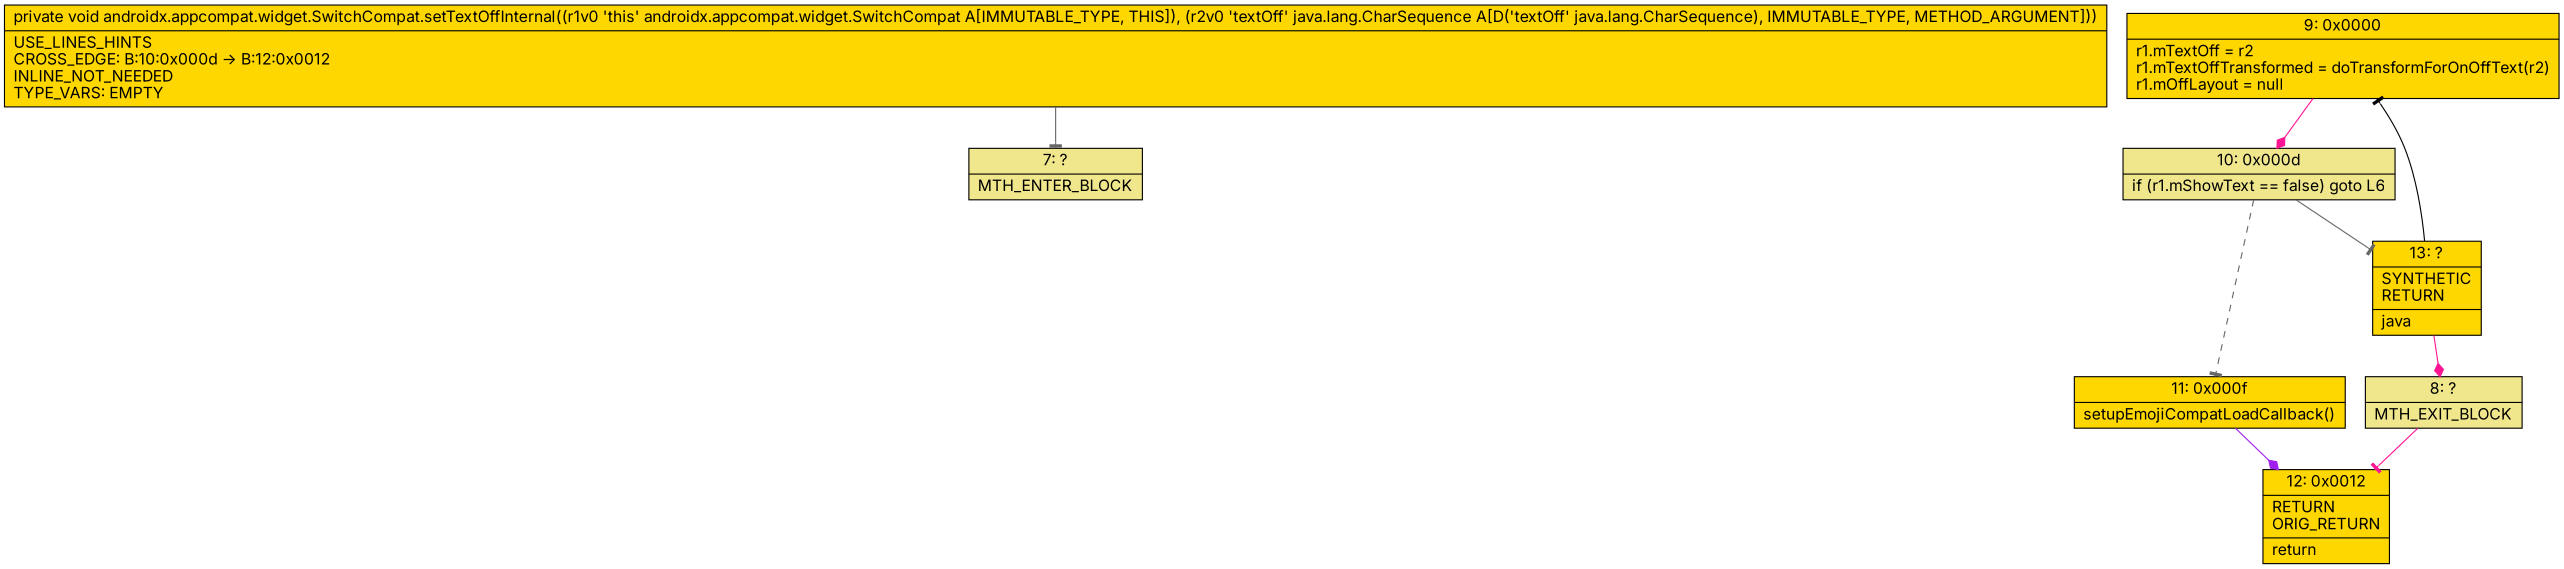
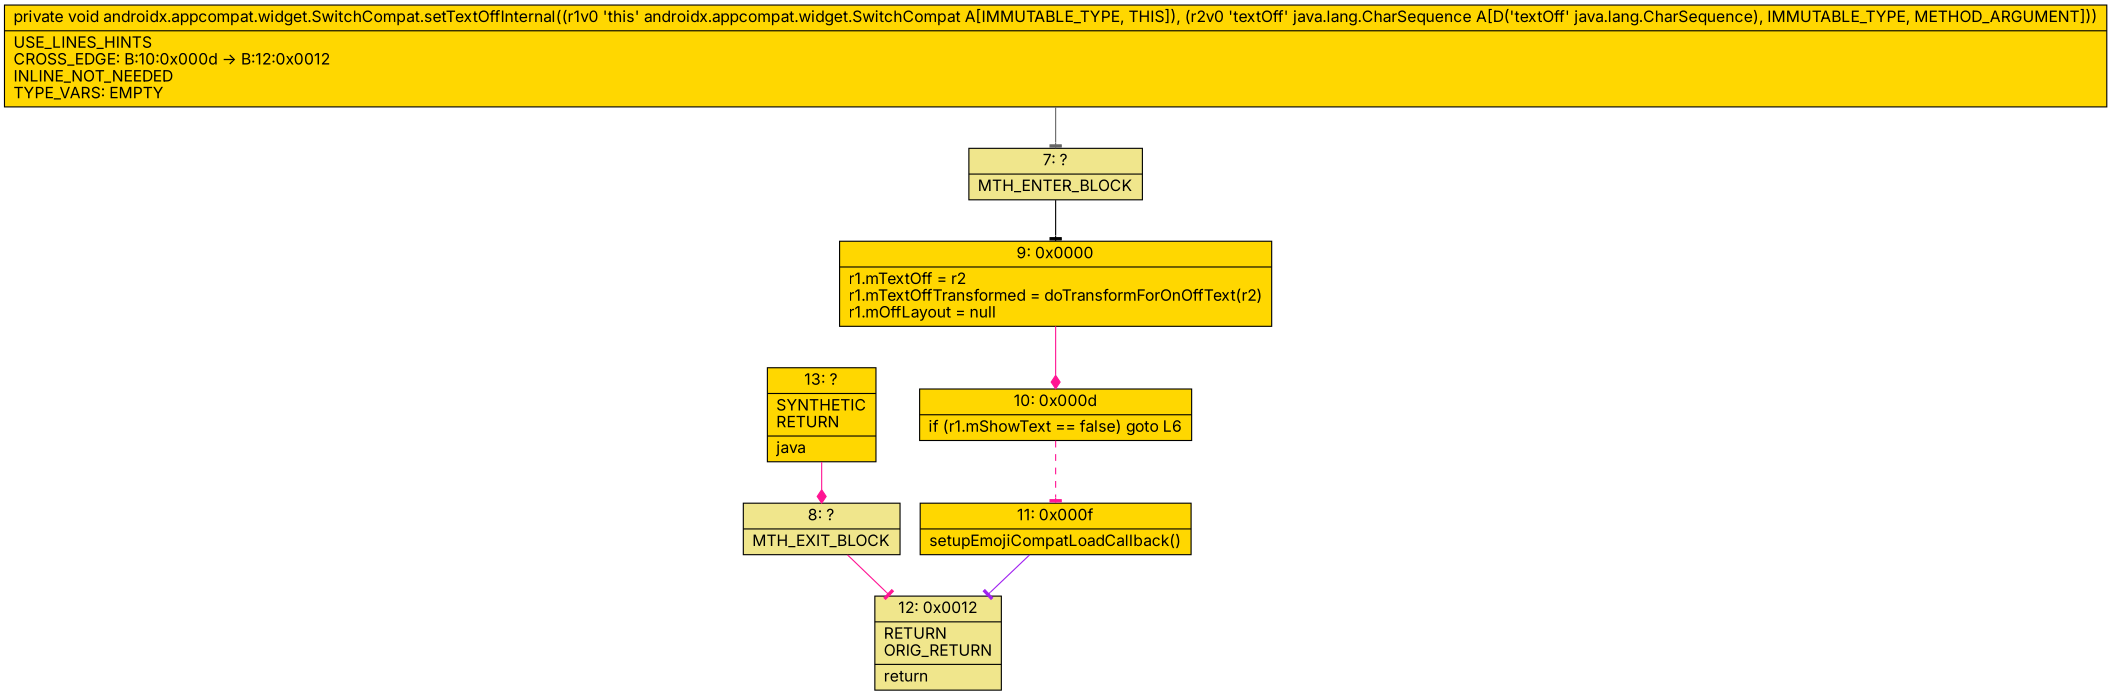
edge "13: ?" -> "9: 0x0000": now "7: ?" -> "9: 0x0000"
node "10: 0x000d": fillcolor khaki -> gold
edge "10: 0x000d" -> "13: ?": removed
edge "10: 0x000d" -> "11: 0x000f": color gray40 -> deeppink
edge "11: 0x000f" -> "12: 0x0012": arrowhead diamond -> tee
node "12: 0x0012": fillcolor gold -> khaki
